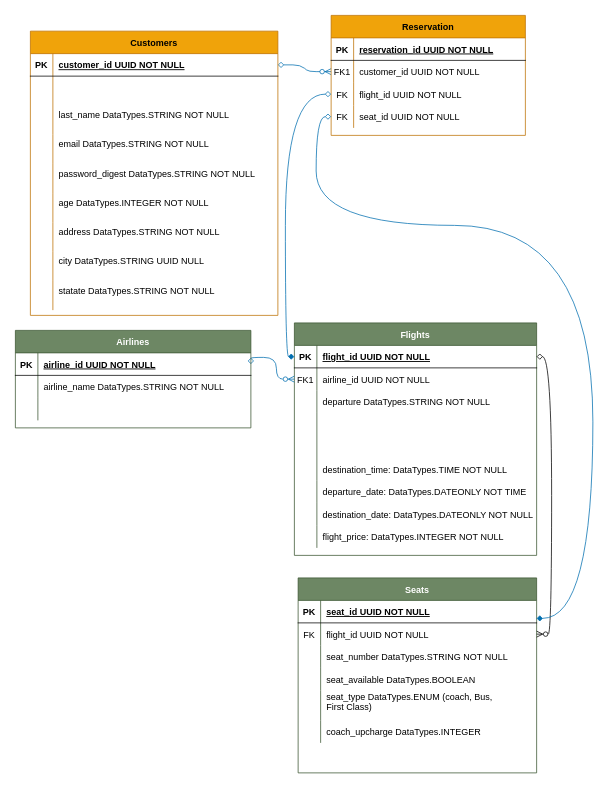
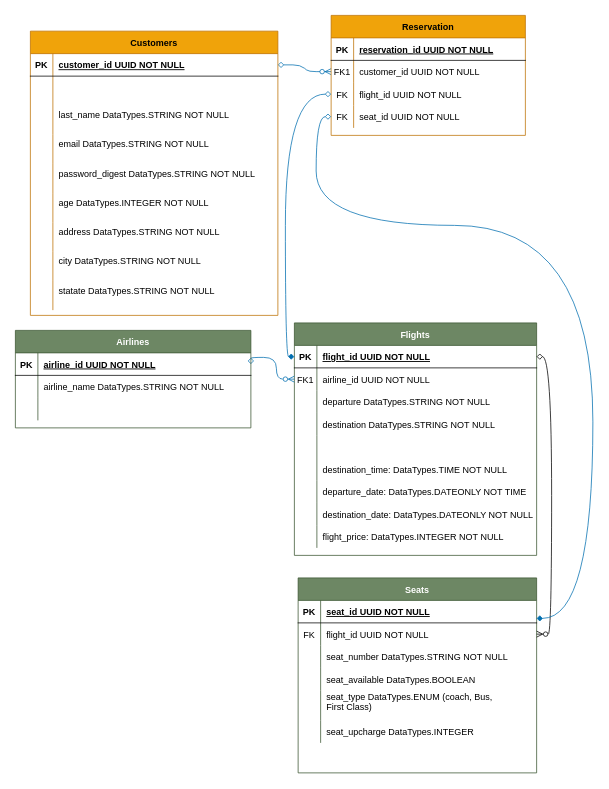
node "city DataTypes.STRING UUID NULL": label "city DataTypes.STRING UUID NULL" -> "city DataTypes.STRING NOT NULL"
node "destination DataTypes.STRING NOT NULL": added
node "coach_upcharge DataTypes.INTEGER": label "coach_upcharge DataTypes.INTEGER" -> "seat_upcharge DataTypes.INTEGER"
